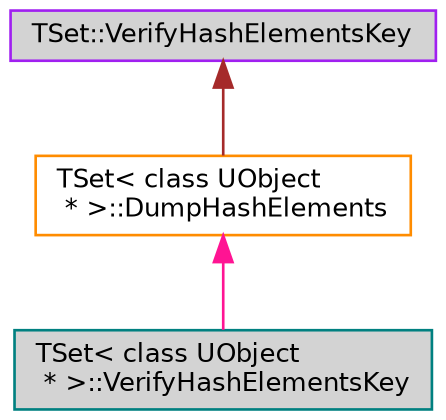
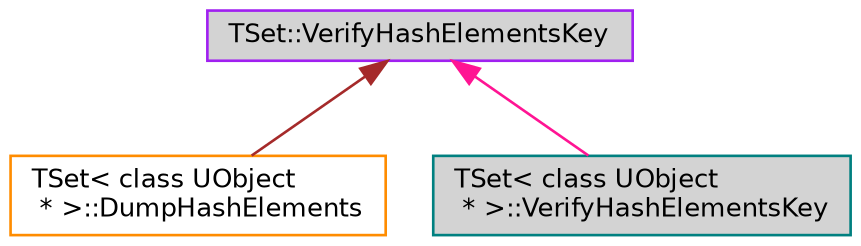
edge "TSet< class UObject * >::VerifyHashElementsKey" -> "TSet< class UObject * >::DumpHashElements": now "TSet< class UObject * >::VerifyHashElementsKey" -> "TSet::VerifyHashElementsKey"
